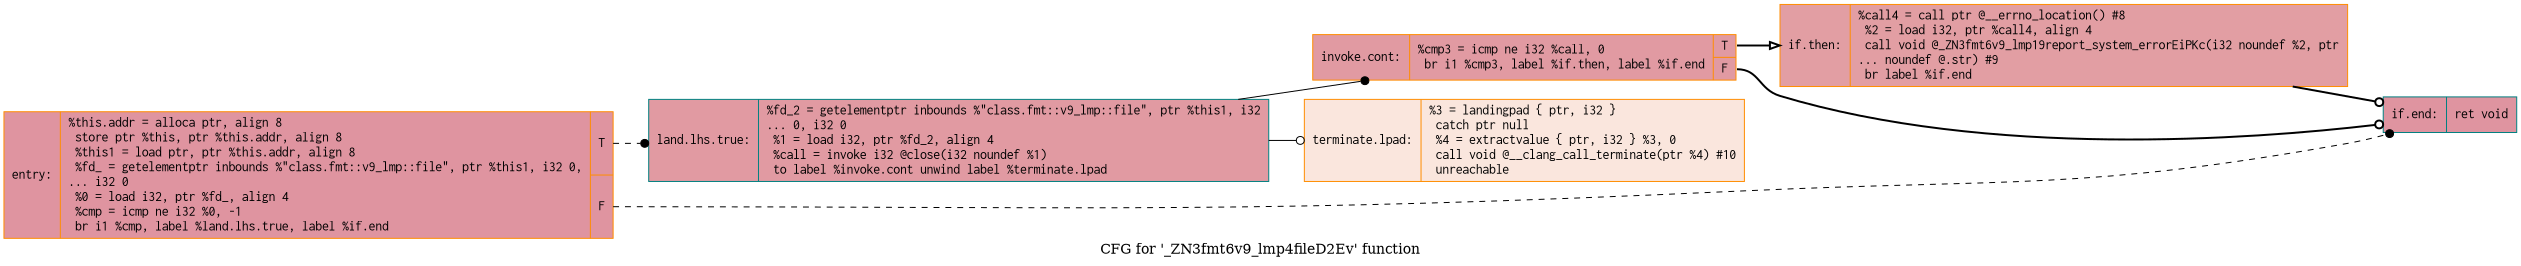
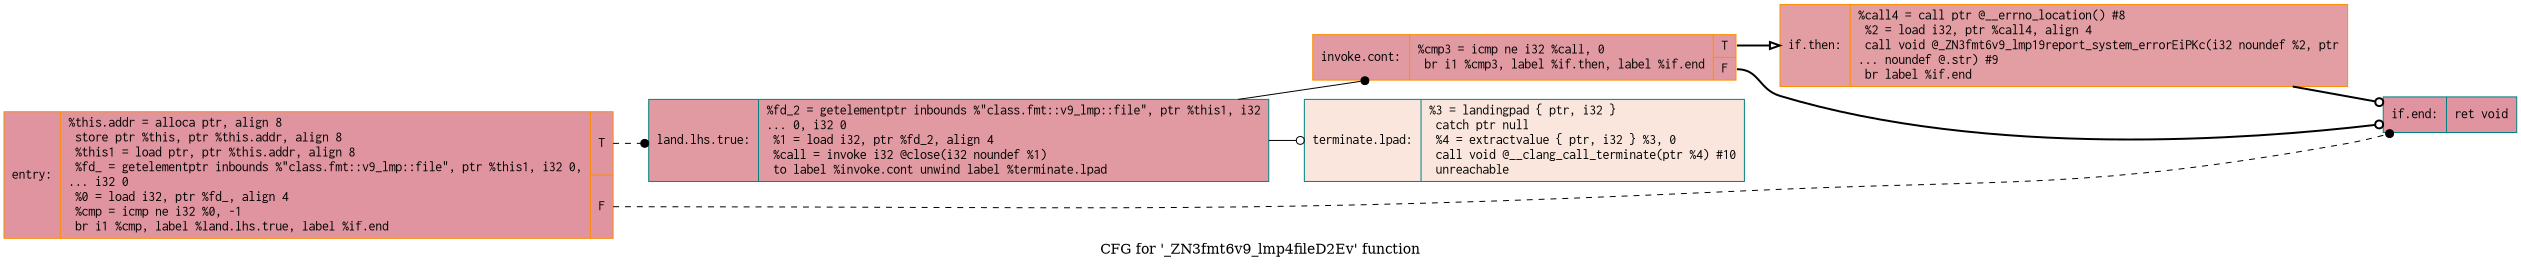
node "terminate.lpad:": color darkorange -> teal
